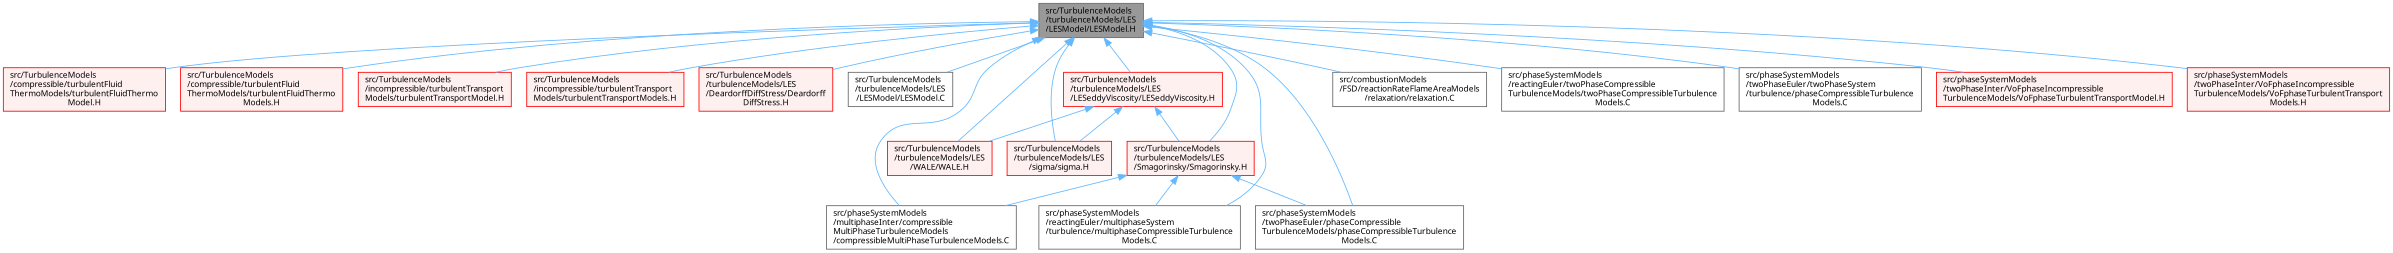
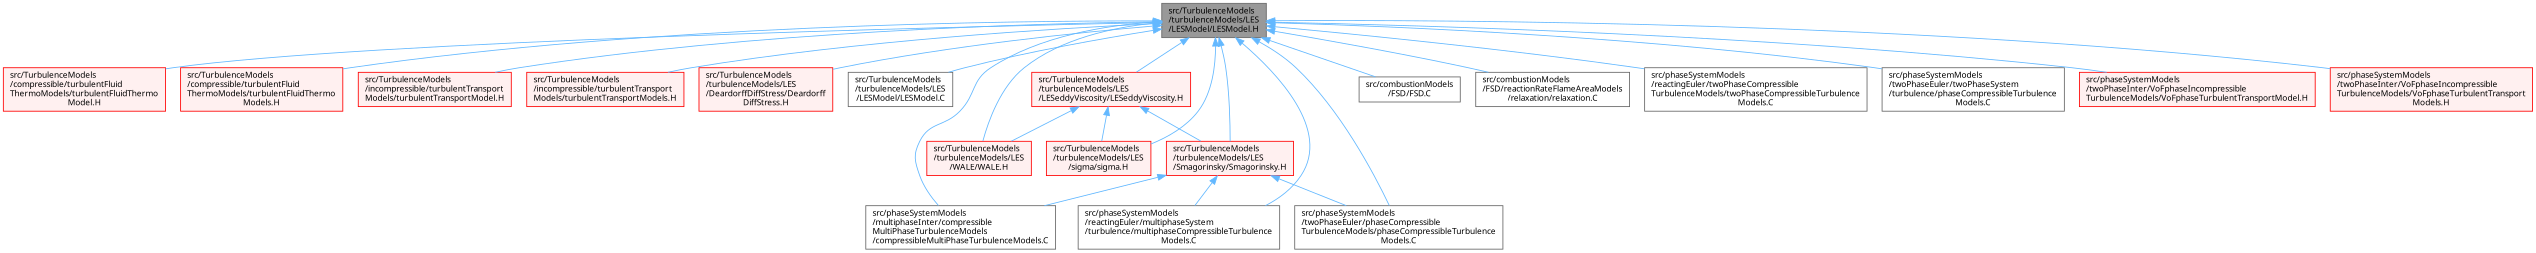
node "src/combustionModels /FSD/FSD.C": added
